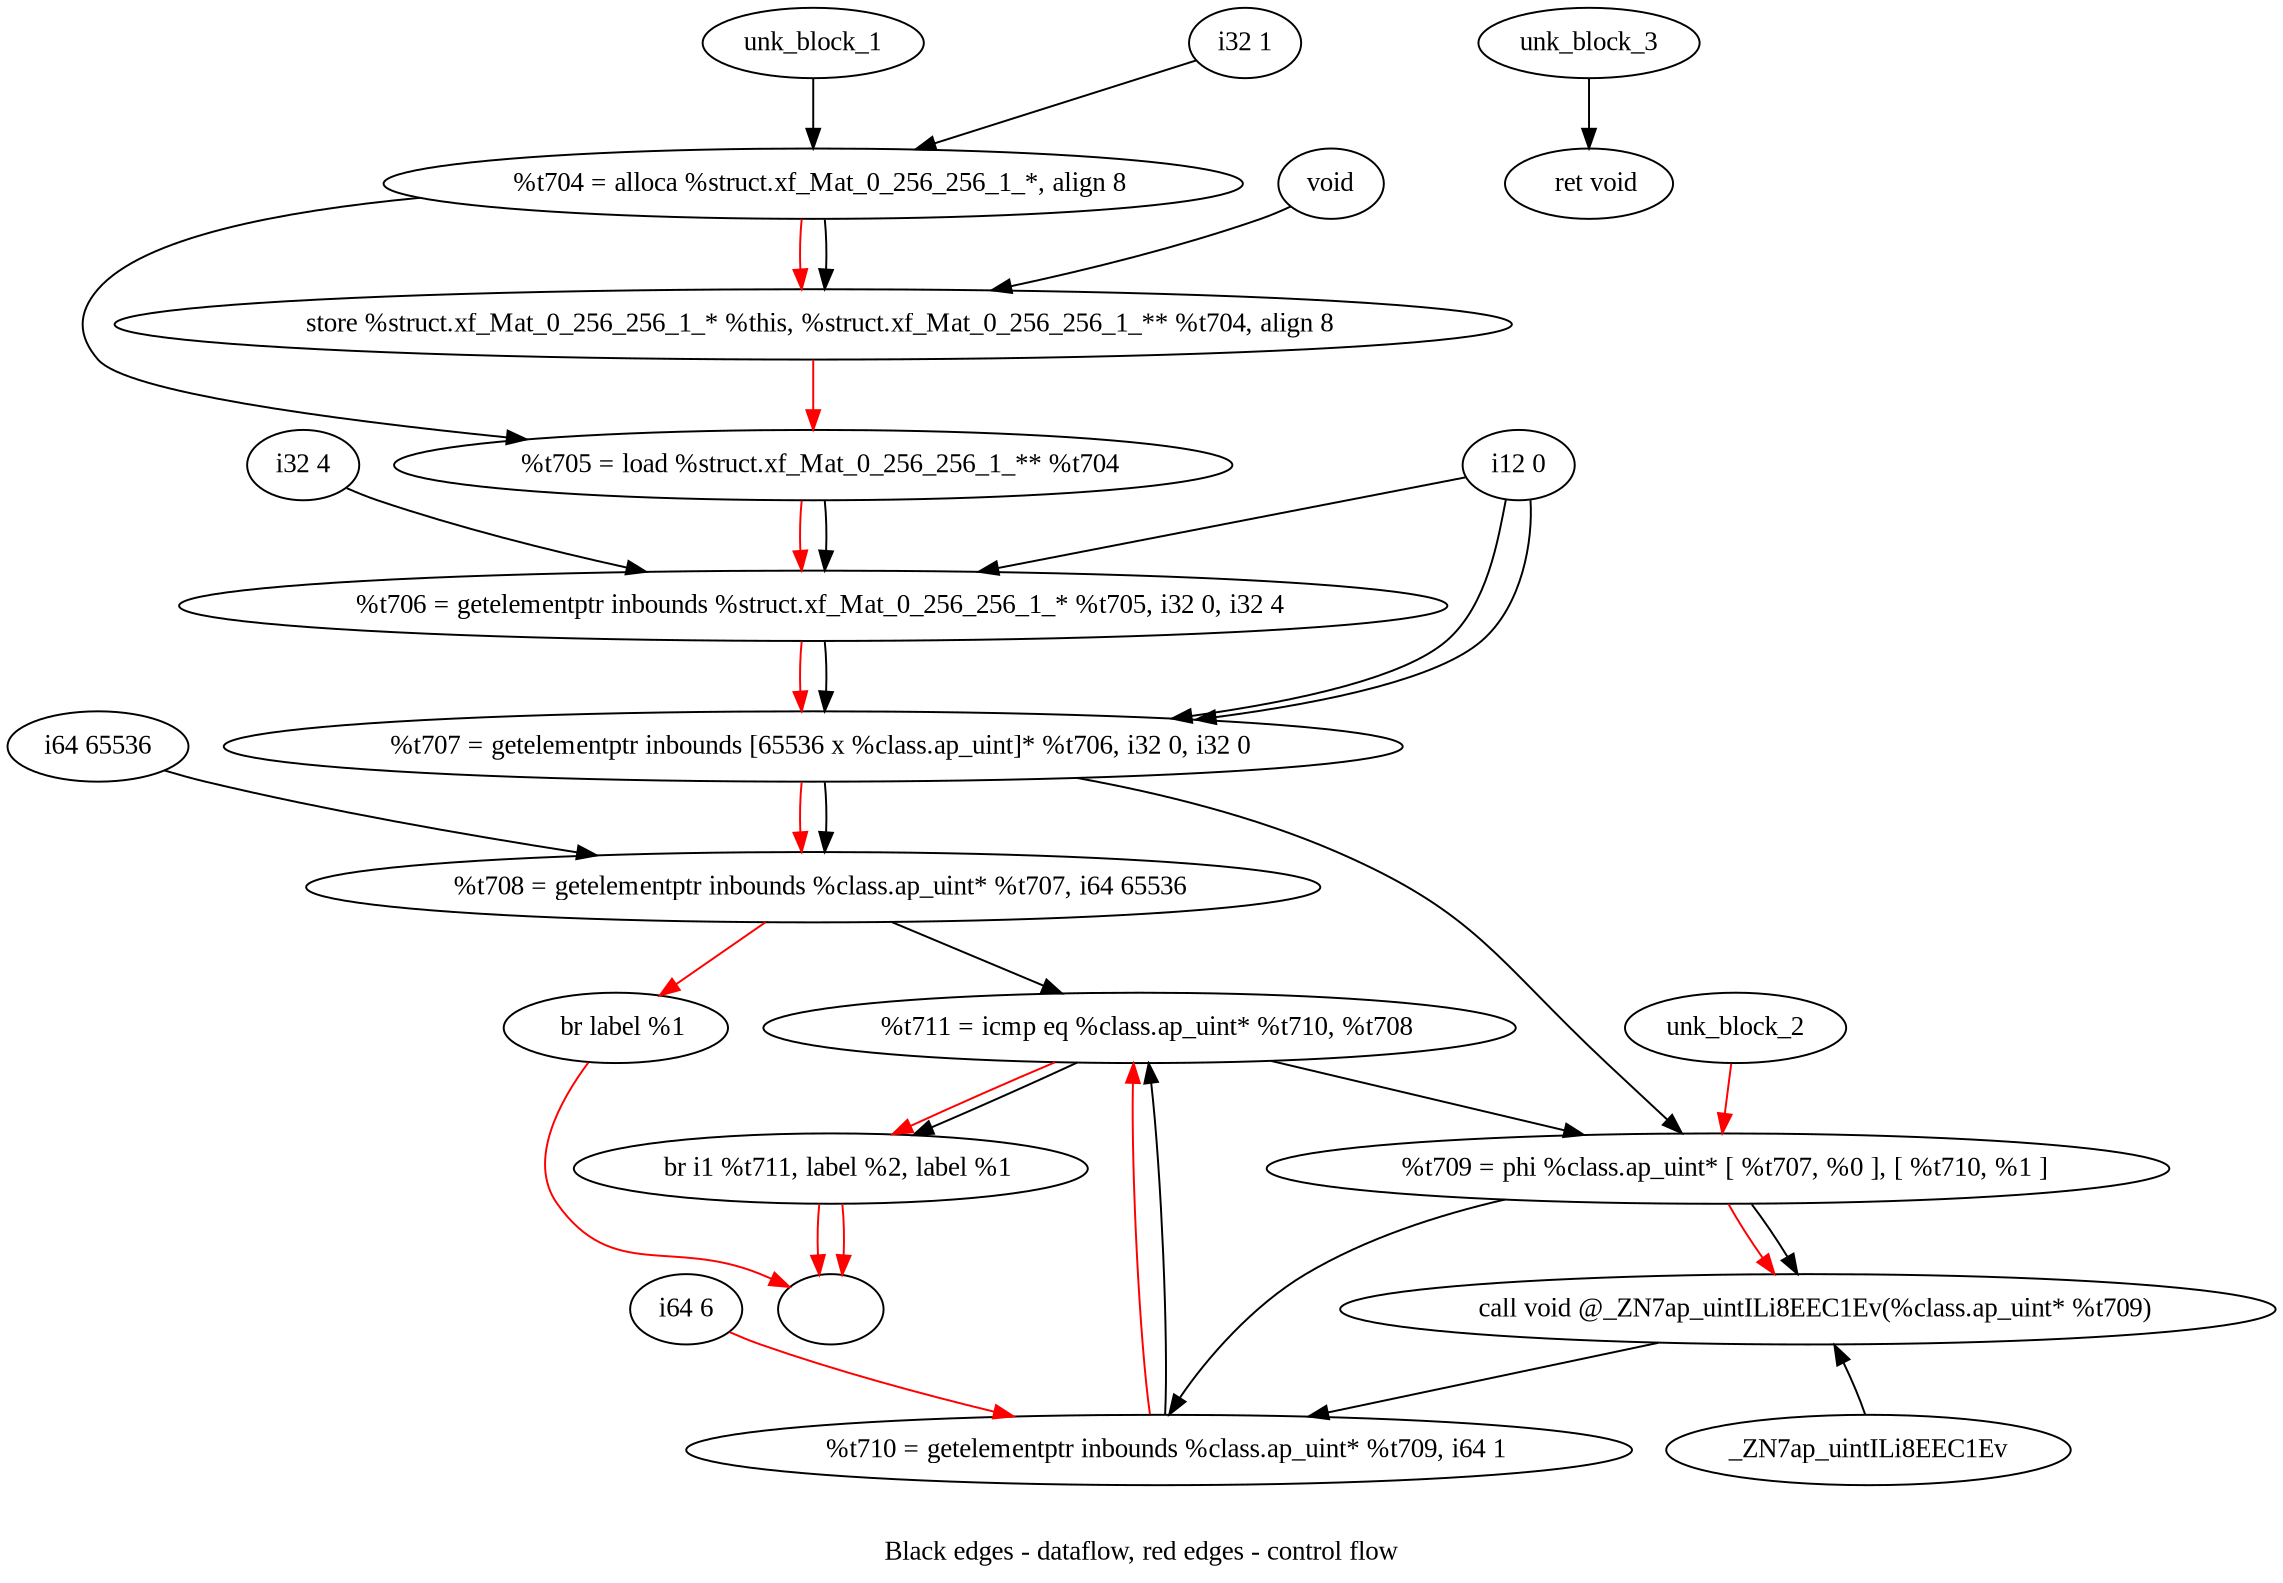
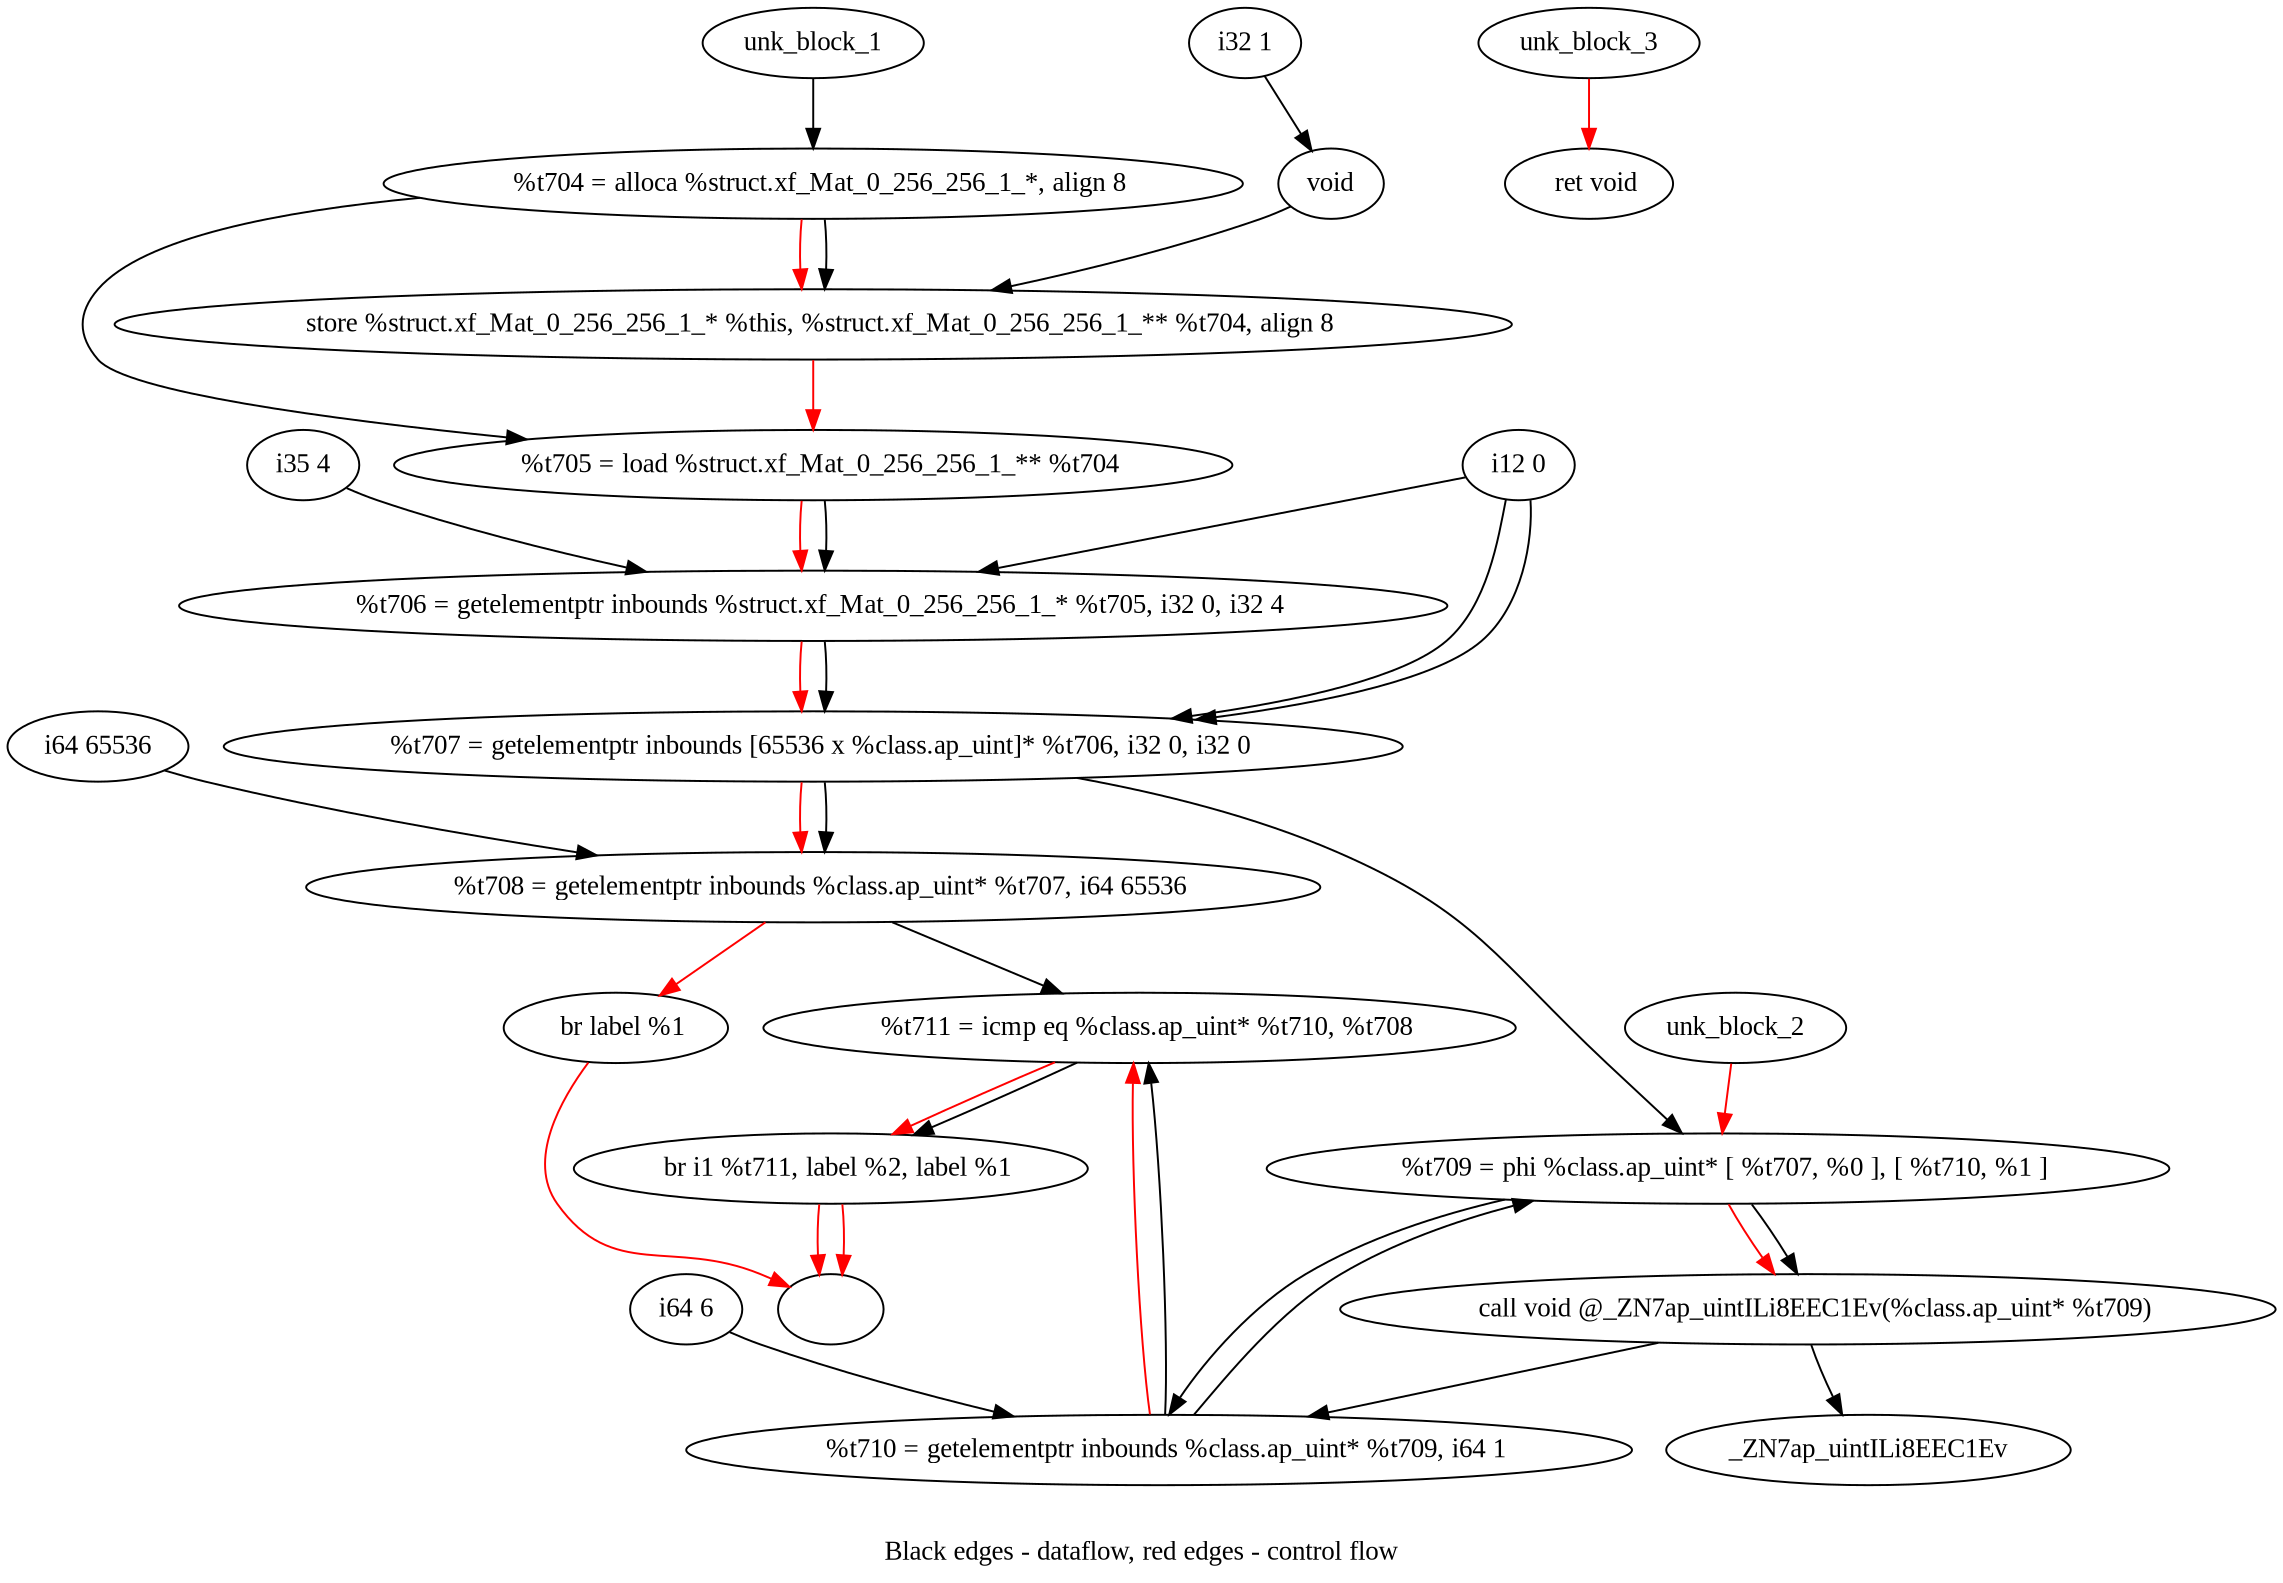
edge "i32 1" -> "%t704 = alloca %struct.xf_Mat_0_256_256_1_*, align 8": now "i32 1" -> "void"
edge "unk_block_3" -> "ret void": color black -> red
node "i32 4": label "i32 4" -> "i35 4"
edge "%t711 = icmp eq %class.ap_uint* %t710, %t708" -> "%t709 = phi %class.ap_uint* [ %t707, %0 ], [ %t710, %1 ]": now "%t710 = getelementptr inbounds %class.ap_uint* %t709, i64 1" -> "%t709 = phi %class.ap_uint* [ %t707, %0 ], [ %t710, %1 ]"
edge "i64 6" -> "%t710 = getelementptr inbounds %class.ap_uint* %t709, i64 1": color red -> black
edge "_ZN7ap_uintILi8EEC1Ev" -> "call void @_ZN7ap_uintILi8EEC1Ev(%class.ap_uint* %t709)": reversed
